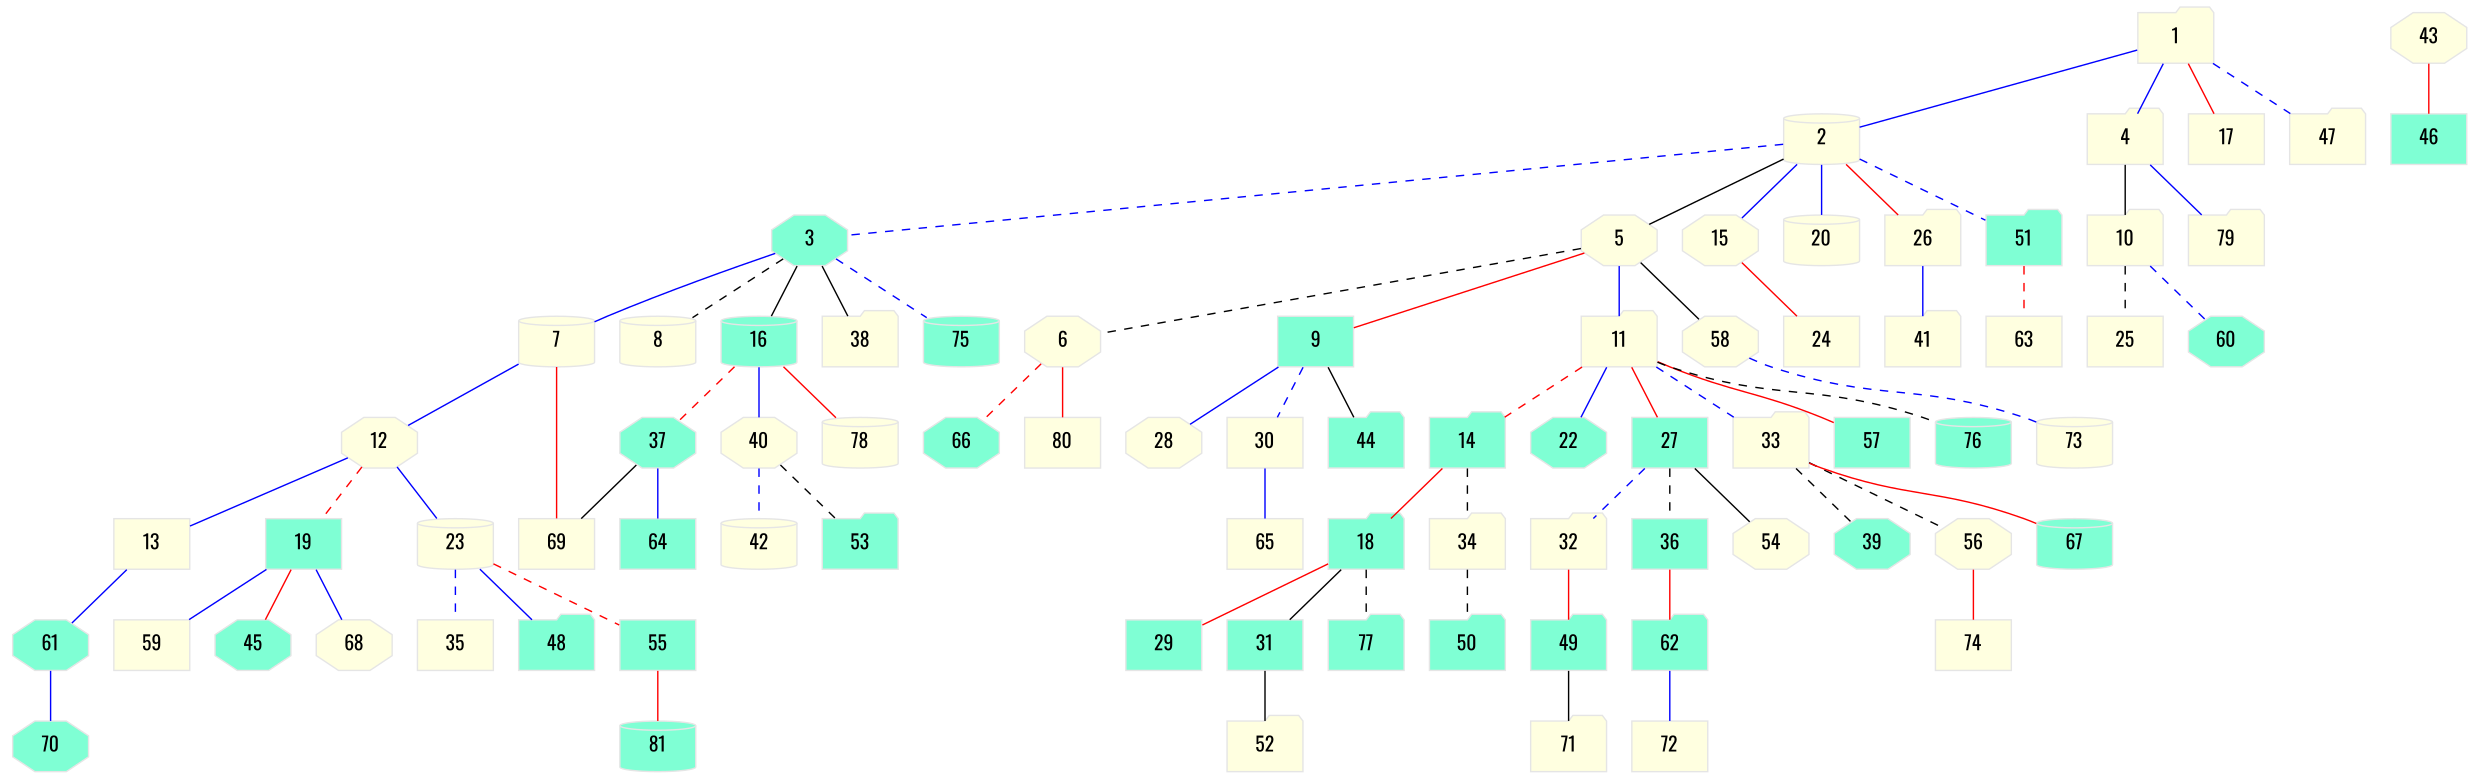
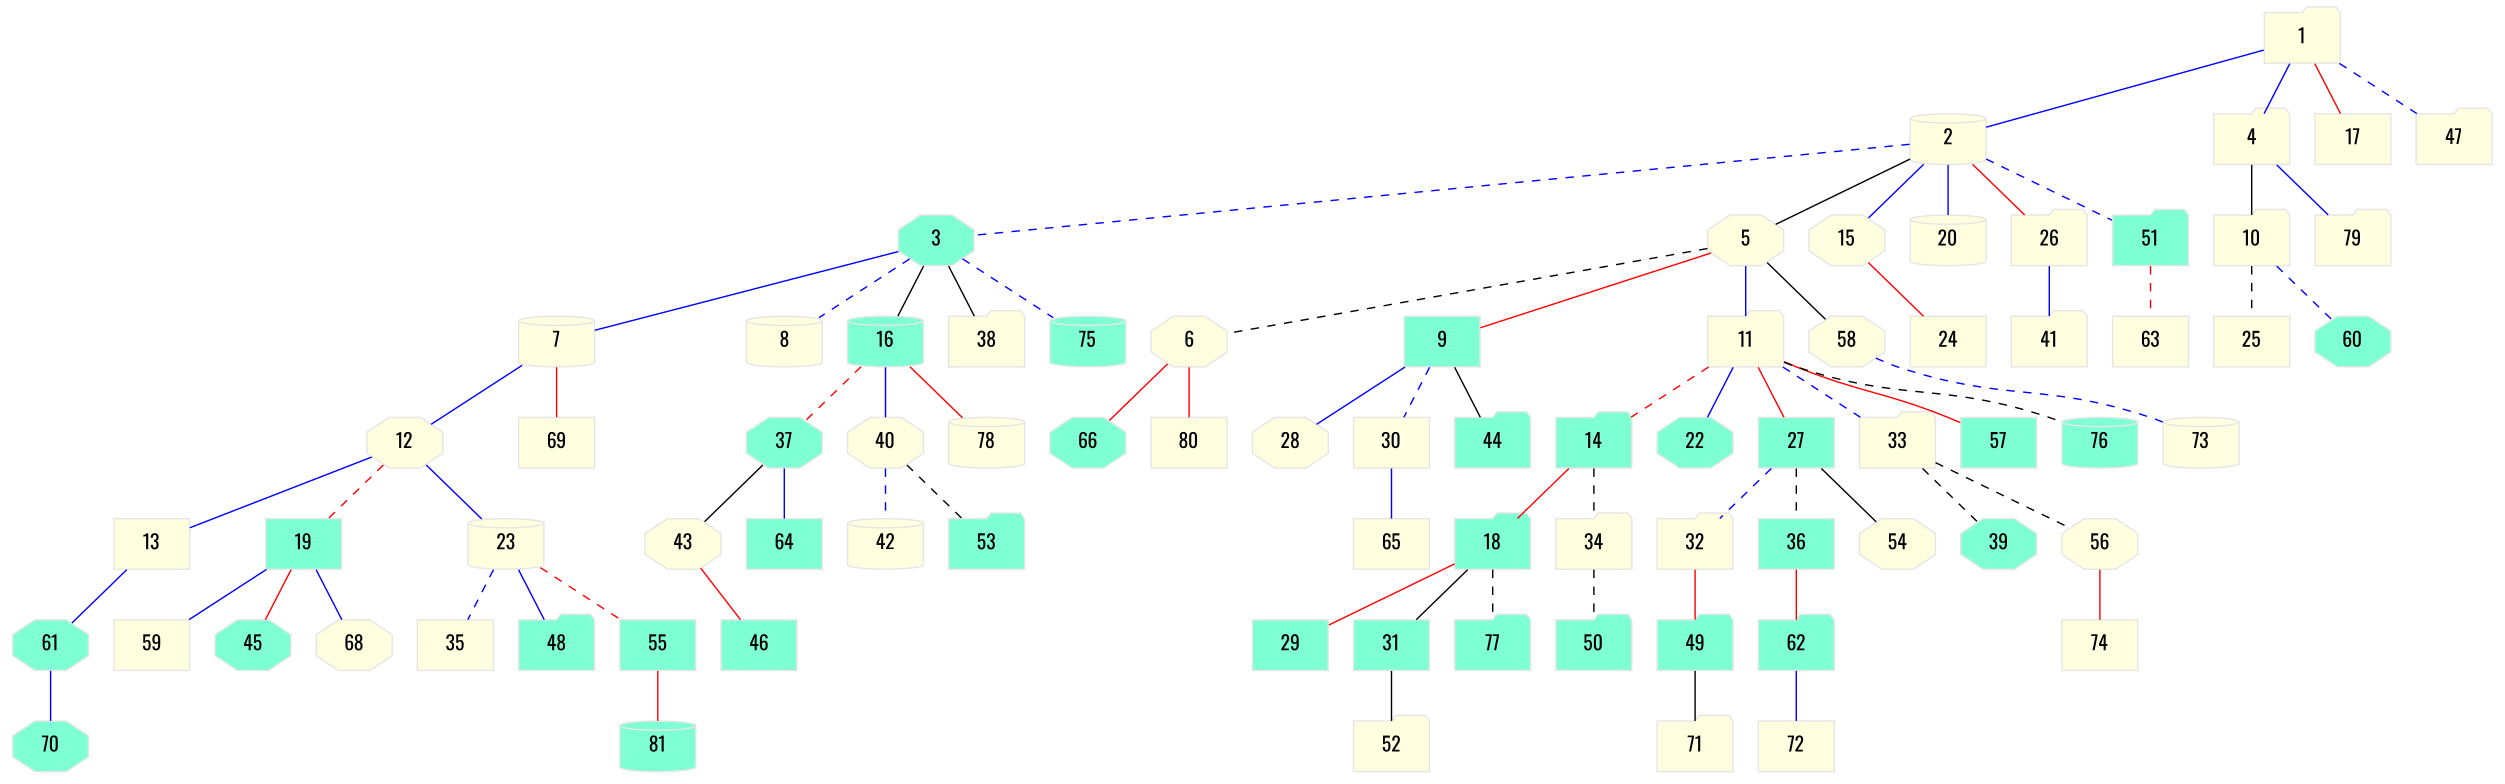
edge "3" -- "8": color black -> blue
edge "6" -- "66": style dashed -> solid
edge "37" -- "69": now "37" -- "43"
node "67": removed
